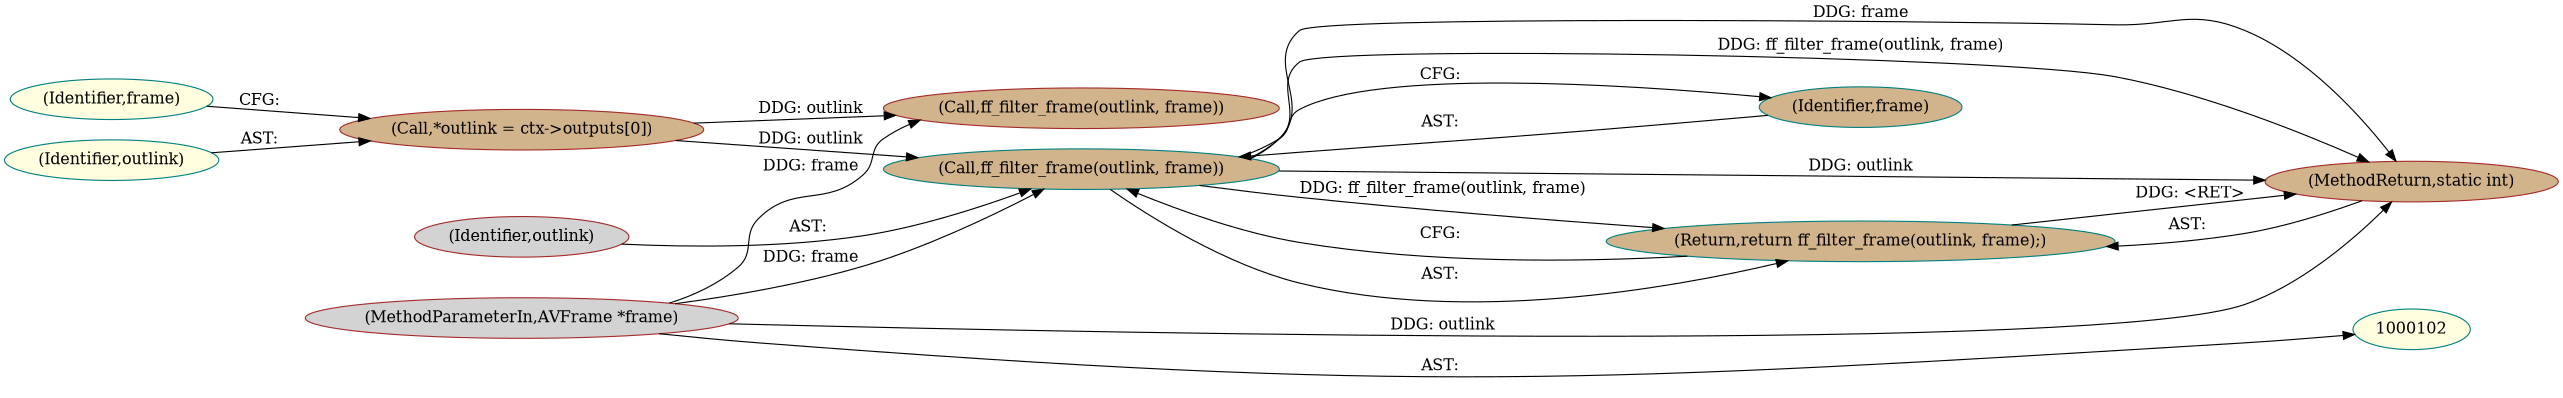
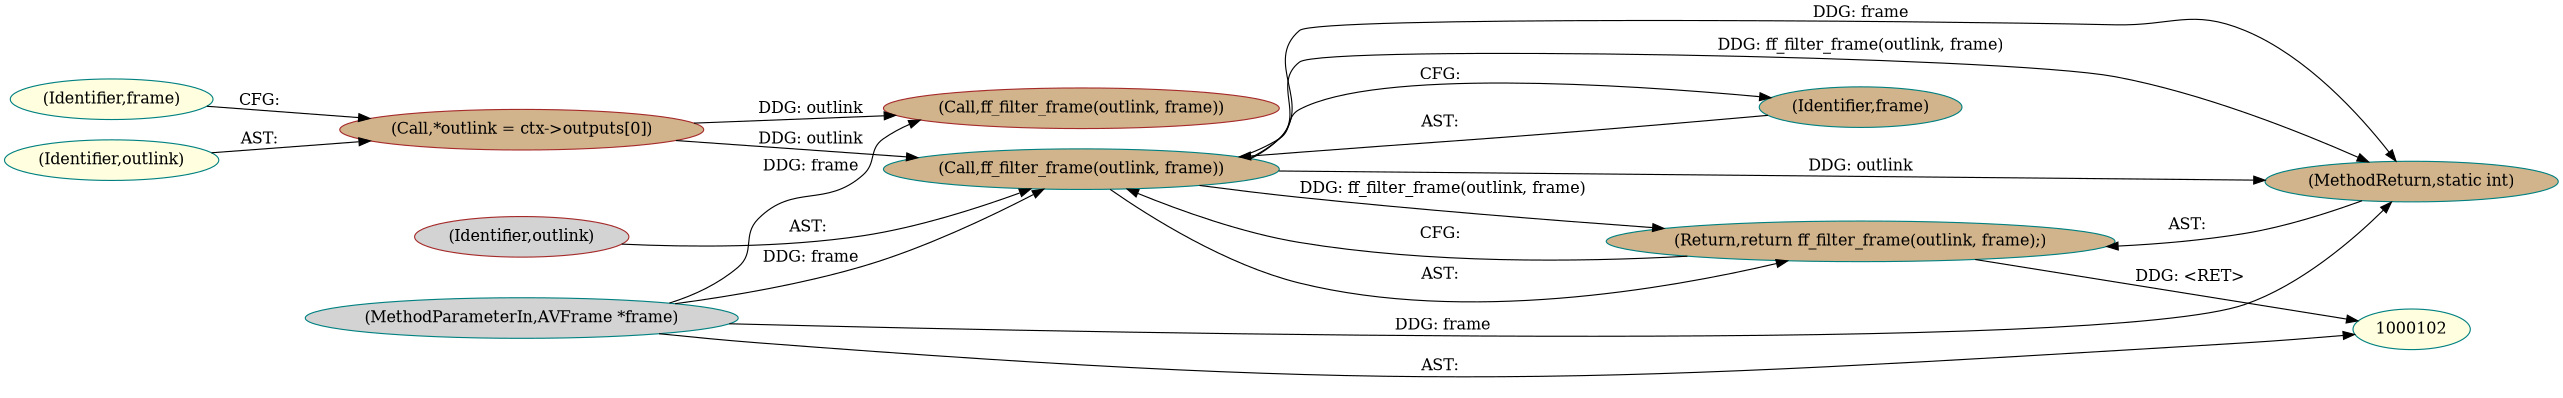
node "(MethodReturn,static int)": color brown -> teal
edge "(Return,return ff_filter_frame(outlink, frame);)" -> "(MethodReturn,static int)": now "(Return,return ff_filter_frame(outlink, frame);)" -> "1000102"
node "(MethodParameterIn,AVFrame *frame)": color brown -> teal
edge "(MethodParameterIn,AVFrame *frame)" -> "(MethodReturn,static int)": label "DDG: outlink" -> "DDG: frame"
